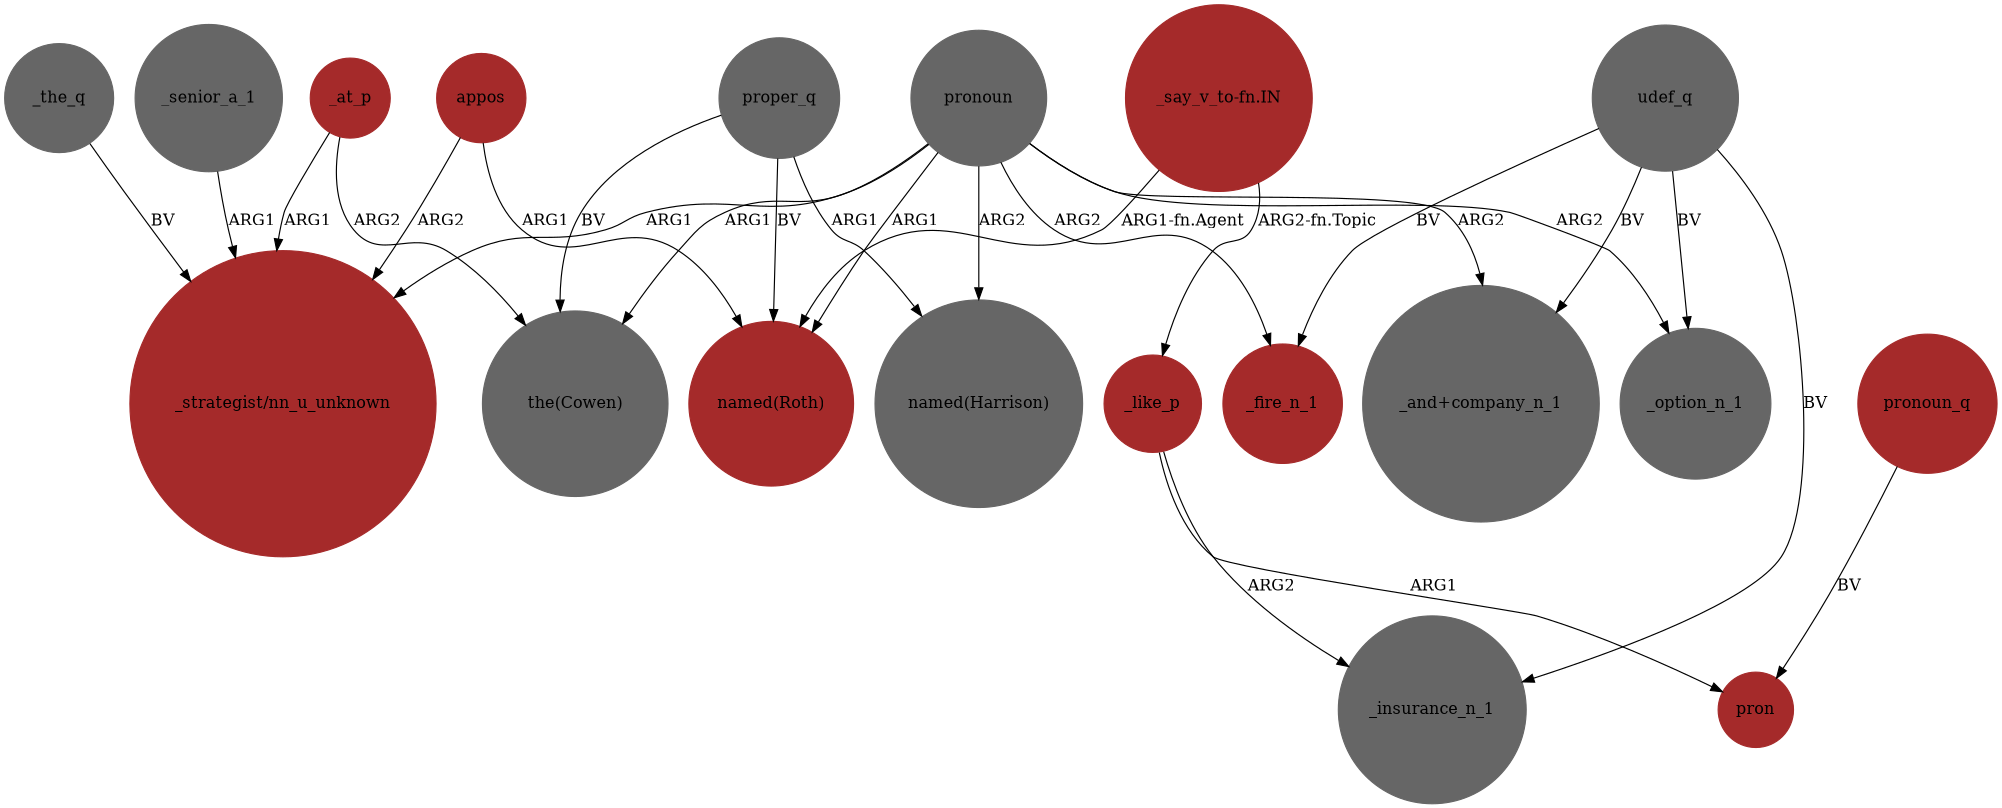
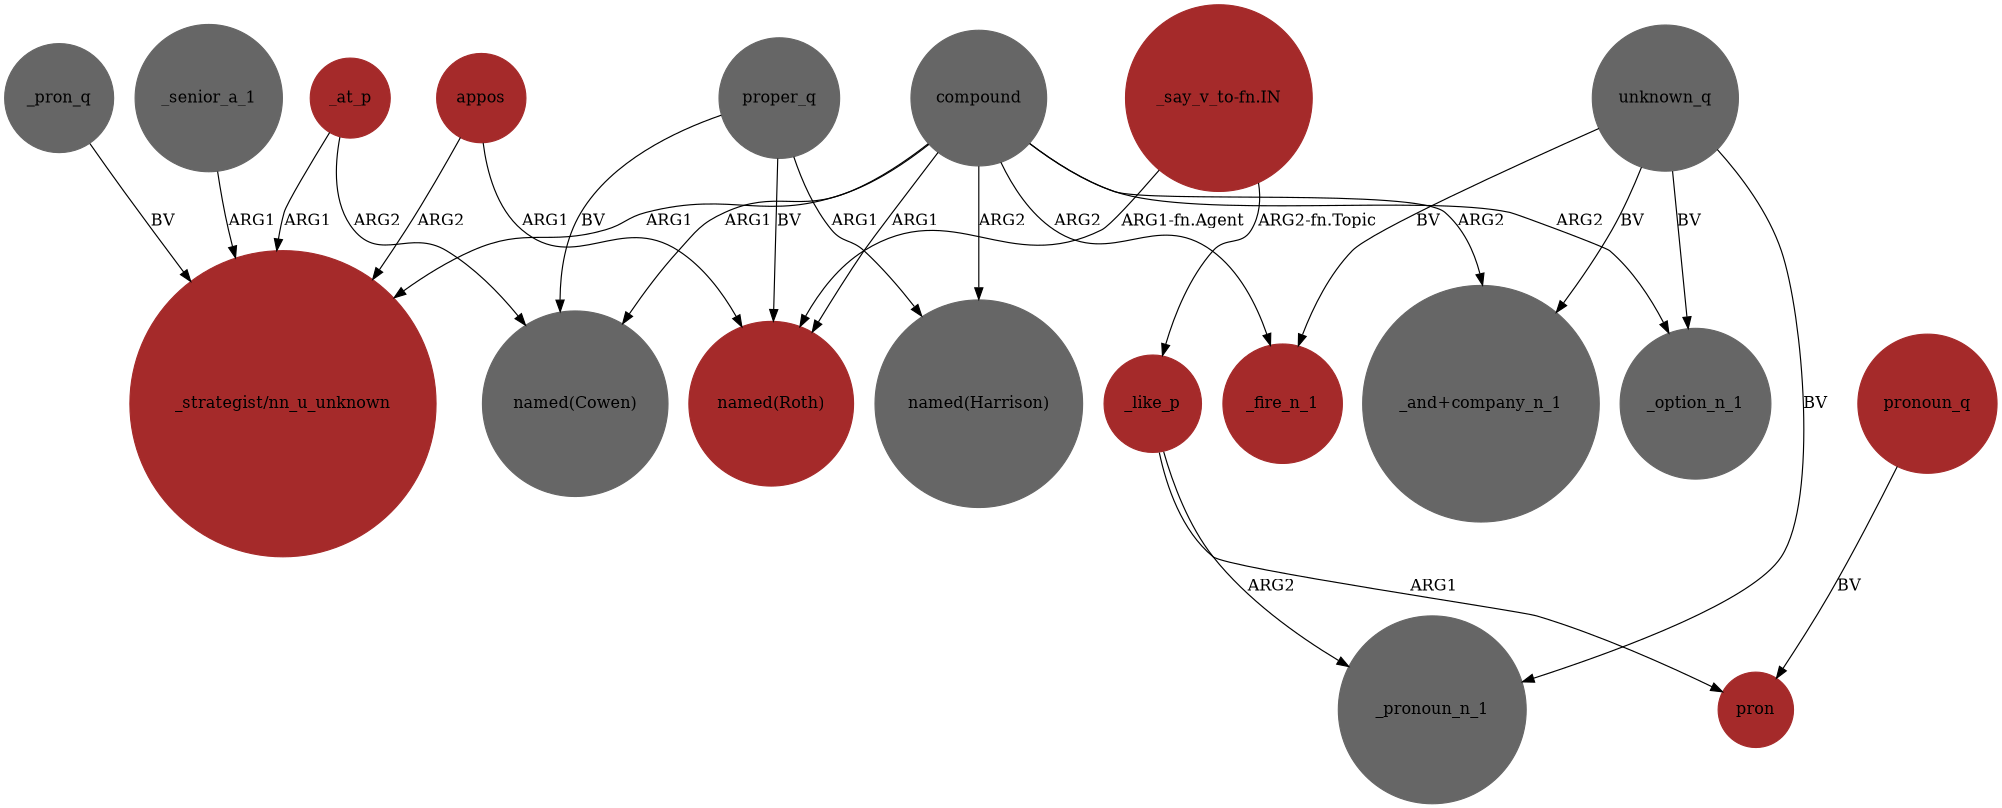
node "_the_q": label "_the_q" -> "_pron_q"
node "pronoun": label "pronoun" -> "compound"
node "udef_q": label "udef_q" -> "unknown_q"
node "the(Cowen)": label "the(Cowen)" -> "named(Cowen)"
node "_insurance_n_1": label "_insurance_n_1" -> "_pronoun_n_1"
